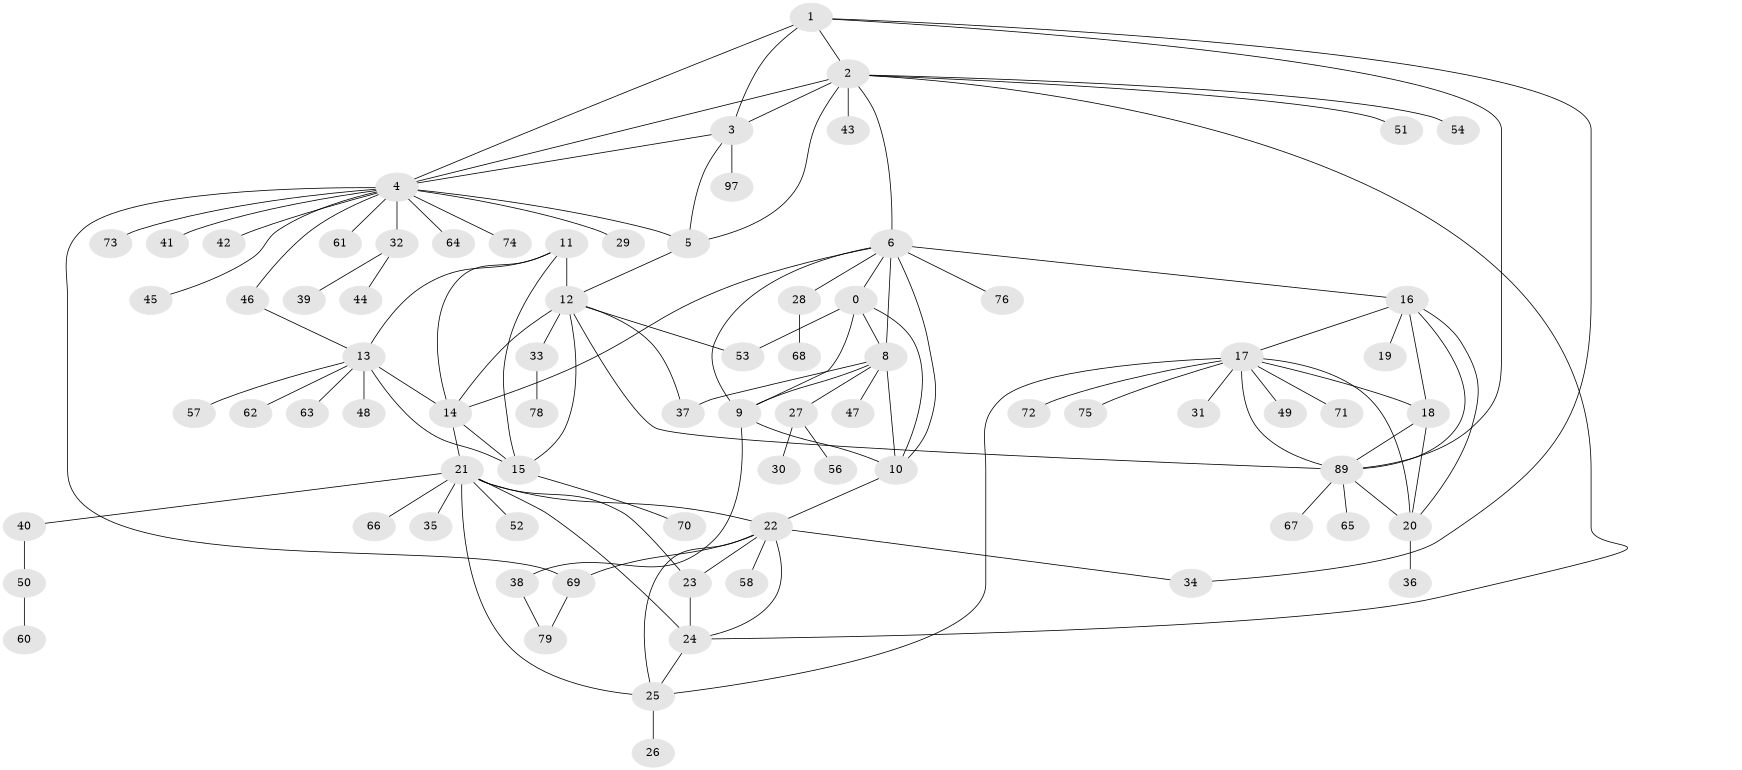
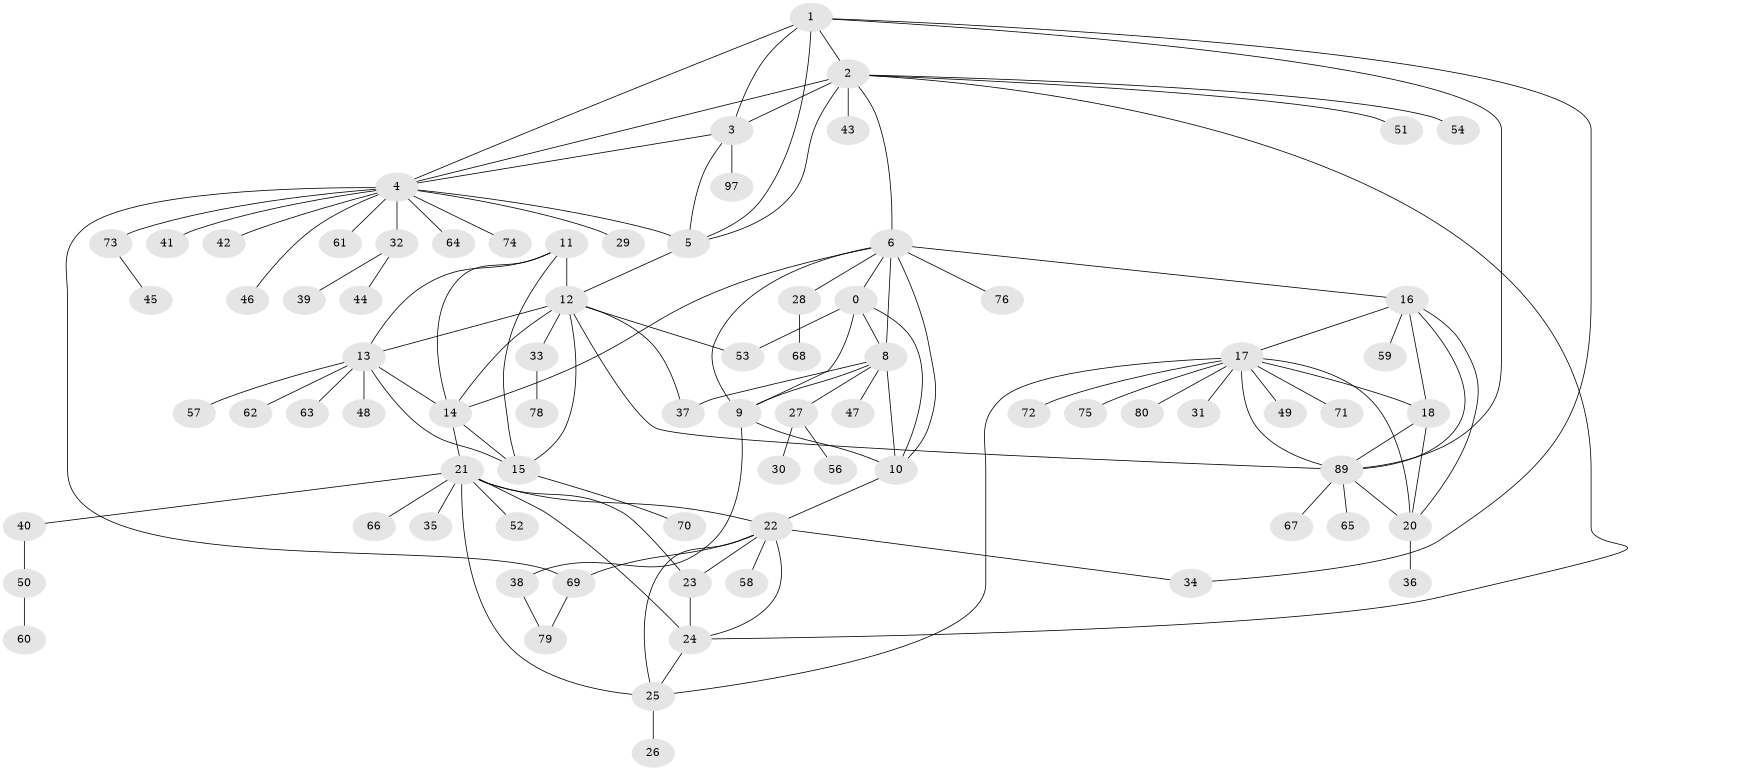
edge "1" -- "5": added
edge "4" -- "45": now "73" -- "45"
edge "46" -- "13": now "12" -- "13"
node "19": label "19" -> "59"
node "80": added
